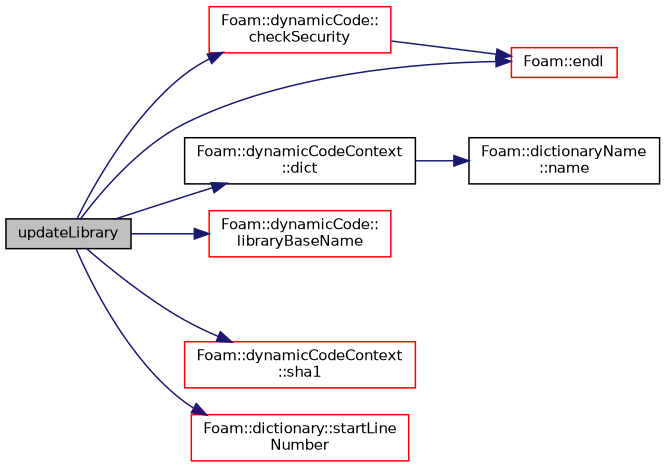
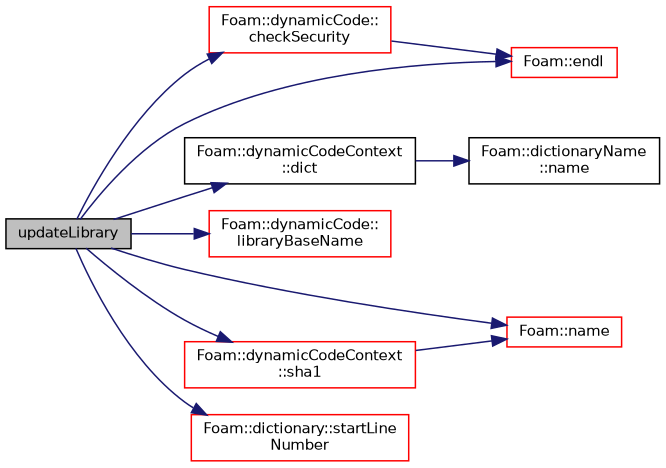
node "Foam::name": added
